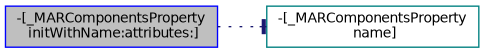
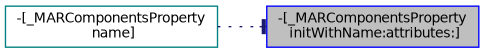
edge "-[_MARComponentsProperty initWithName:attributes:]" -> "-[_MARComponentsProperty name]": reversed
